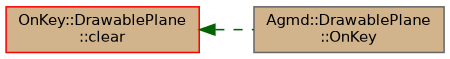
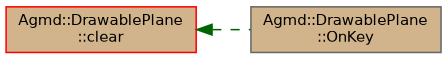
node "OnKey::DrawablePlane ::clear": label "OnKey::DrawablePlane ::clear" -> "Agmd::DrawablePlane ::clear"
